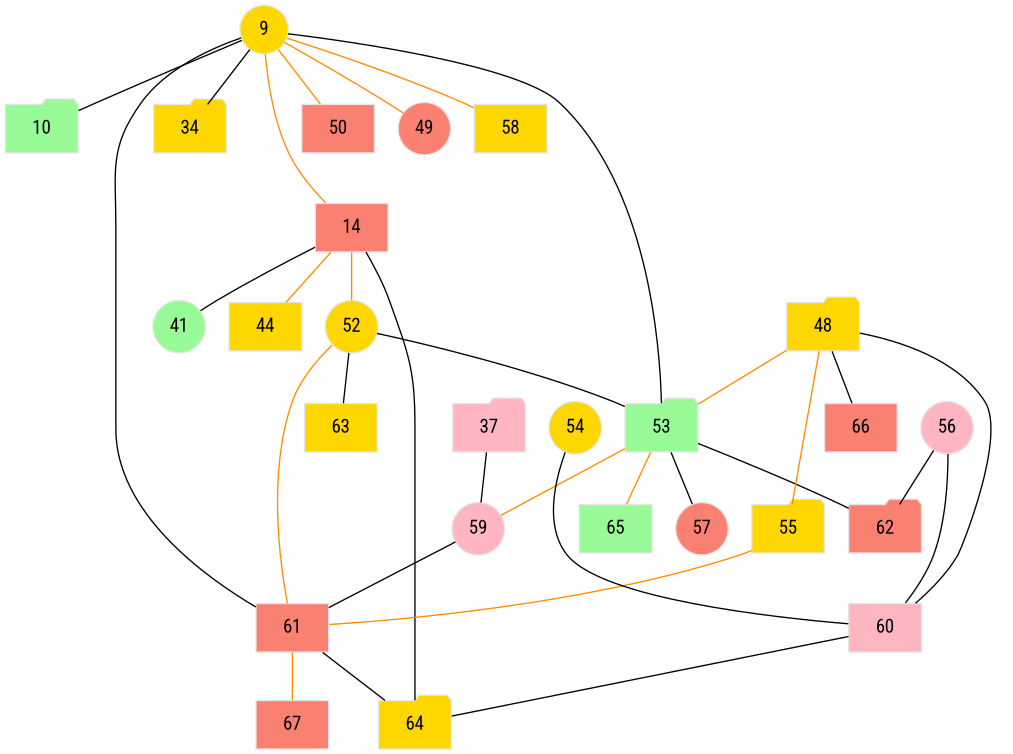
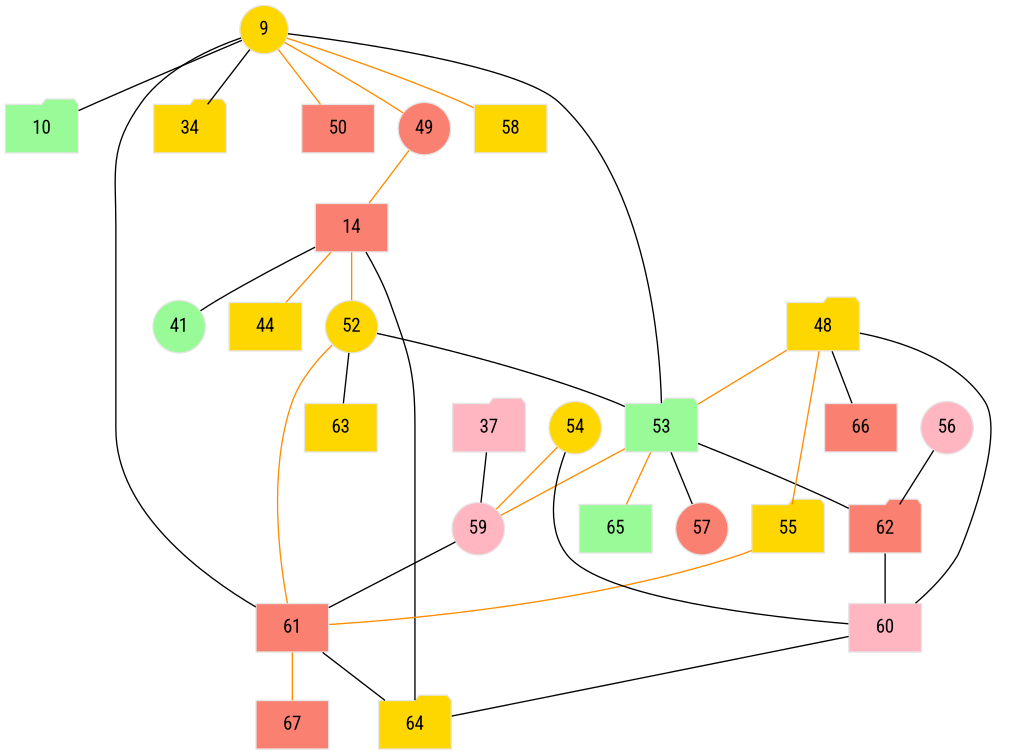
edge "9" -- "14": now "49" -- "14"
edge "54" -- "59": added
edge "56" -- "60": now "62" -- "60"
